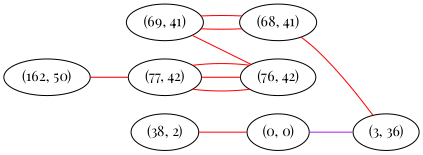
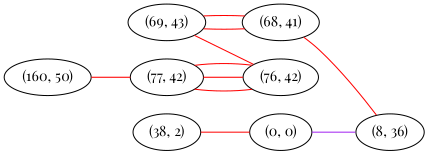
node "(69, 41)": label "(69, 41)" -> "(69, 43)"
node "(162, 50)": label "(162, 50)" -> "(160, 50)"
node "(3, 36)": label "(3, 36)" -> "(8, 36)"
